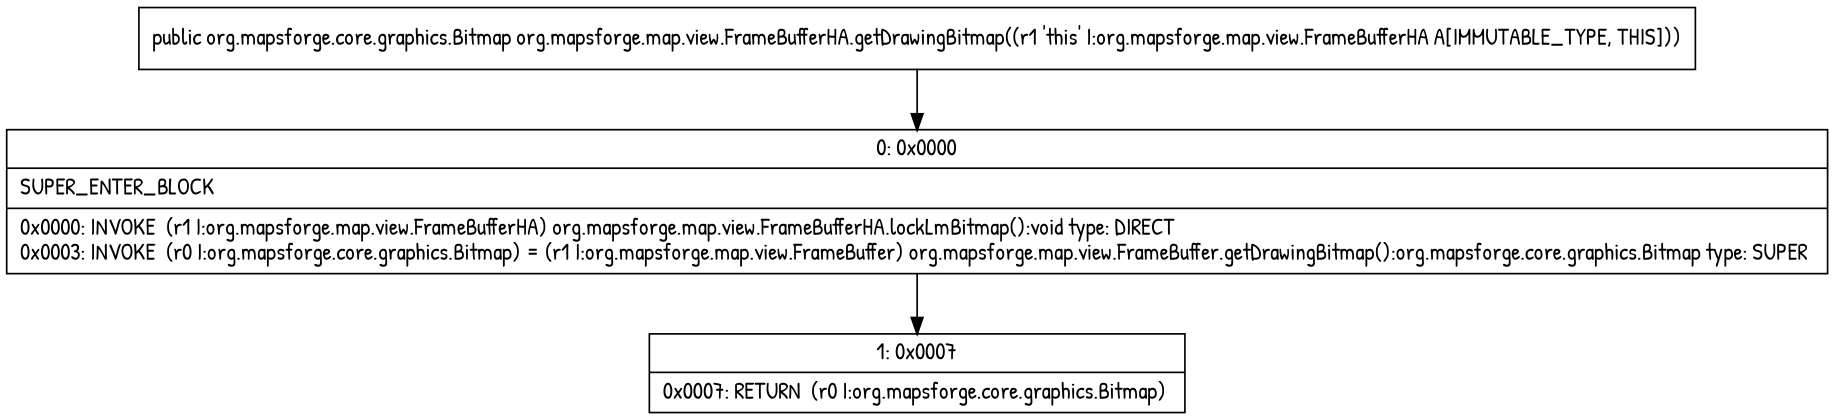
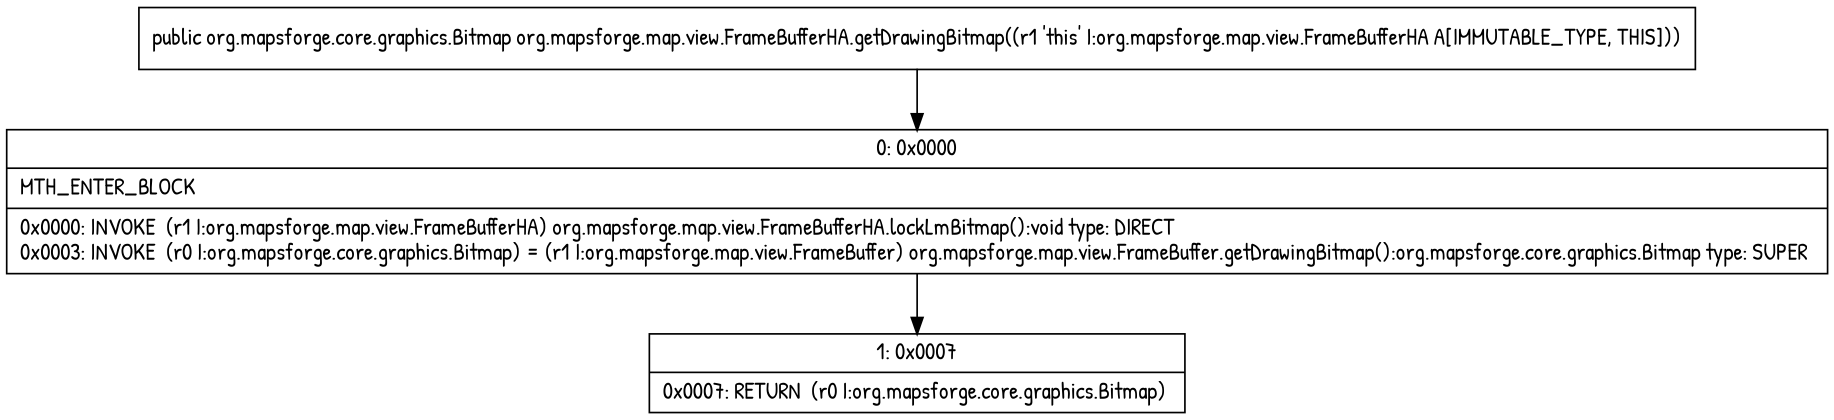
node "0: 0x0000": text "SUPER_ENTER_BLOCK" -> "MTH_ENTER_BLOCK"
